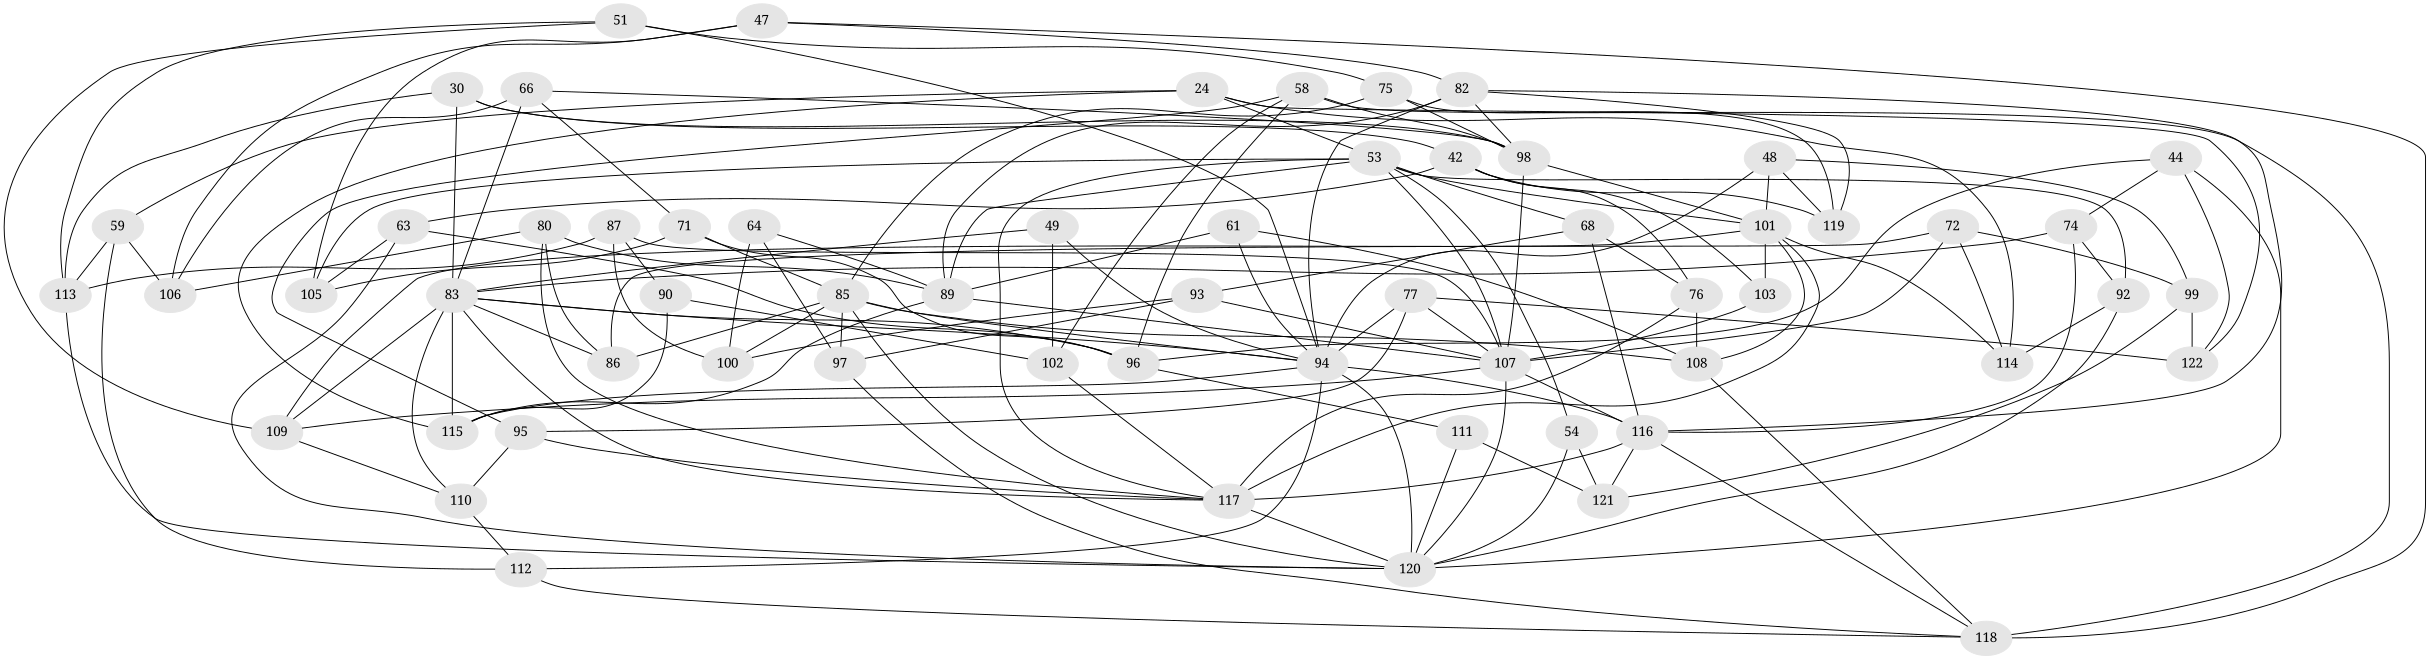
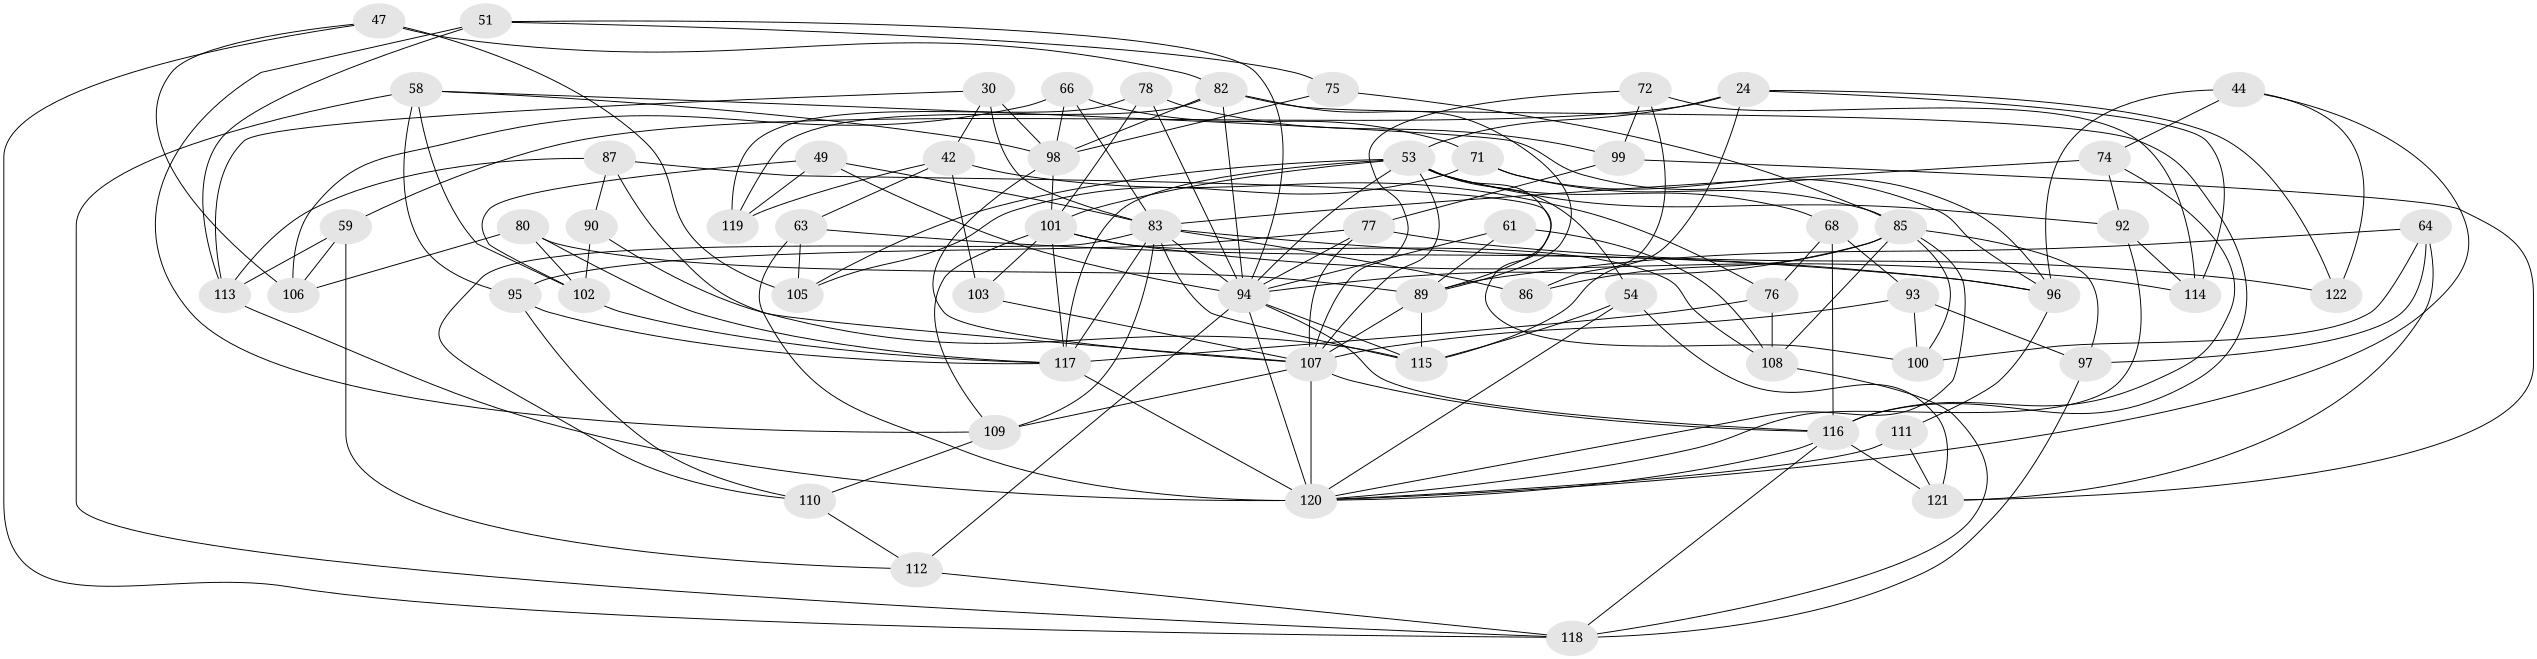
edge "75" -- "119": now "49" -- "119"
node "48": label "48" -> "78"
edge "53" -- "94": added
edge "80" -- "86": now "80" -- "102"
edge "99" -- "122": now "99" -- "77"
edge "54" -- "115": added
edge "64" -- "121": added
edge "116" -- "117": now "116" -- "120"
